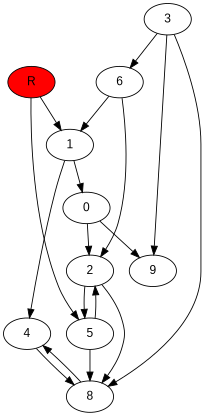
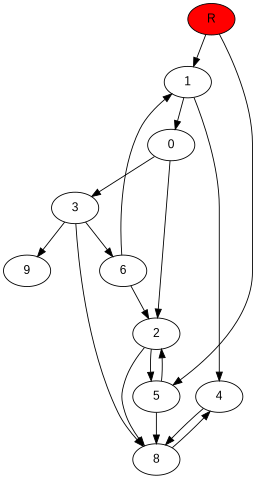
edge "0" -> "9": now "0" -> "3"
